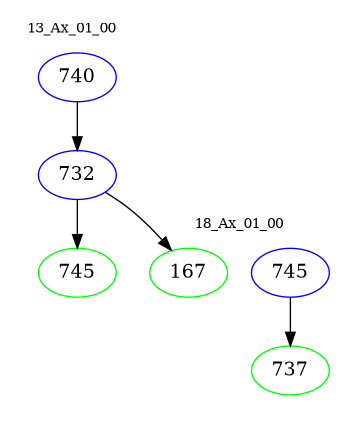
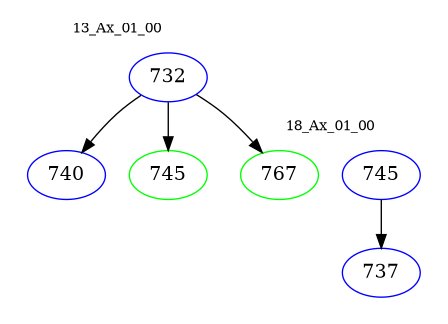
edge "740" -> "732": reversed
node "167": label "167" -> "767"
node "737": color green -> blue
